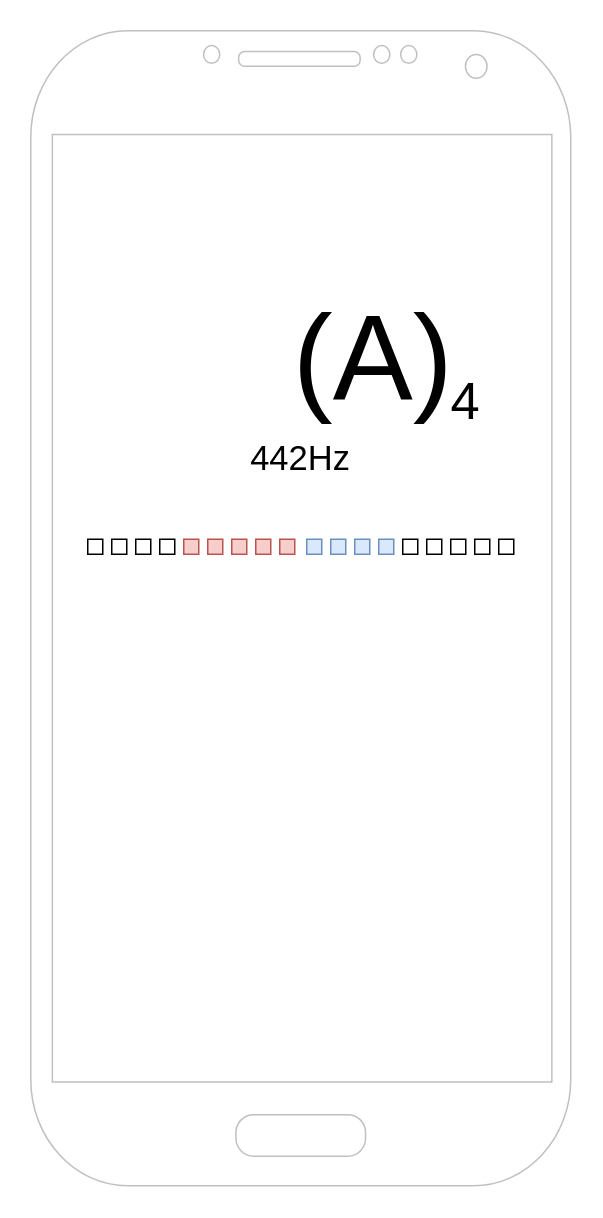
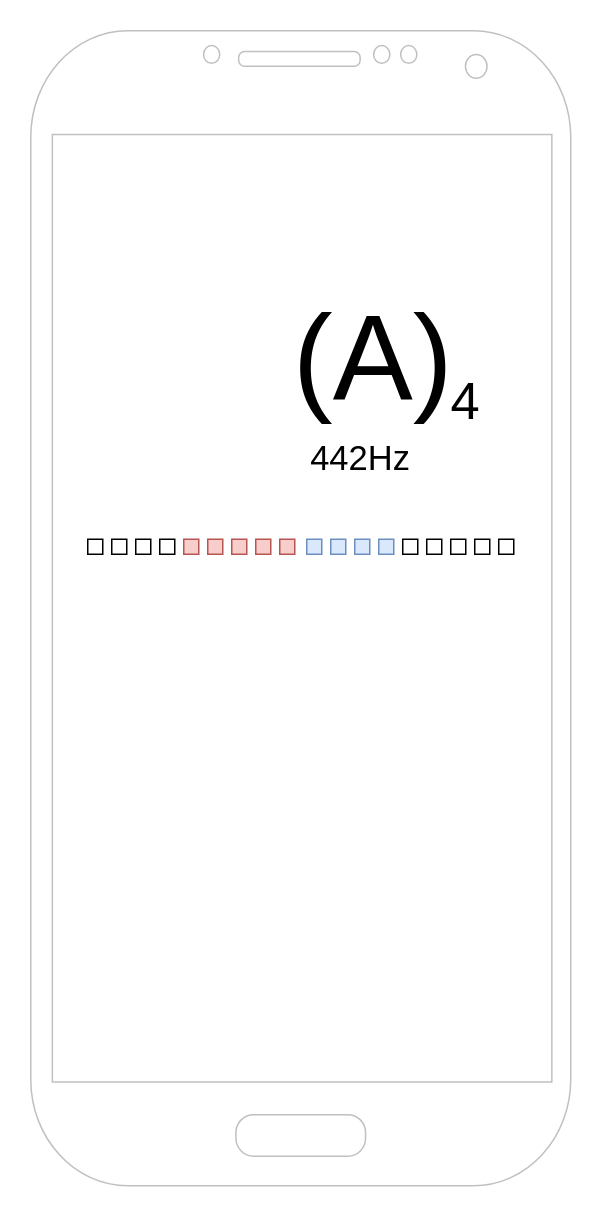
node "442Hz": moved (301, 458) -> (361, 458)
